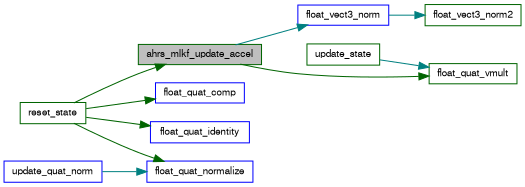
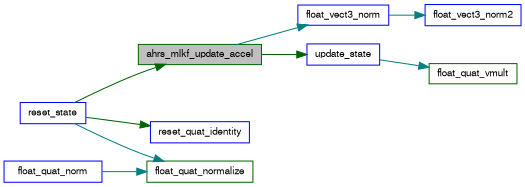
node "float_vect3_norm2": color darkgreen -> blue
node "update_state": color darkgreen -> blue
edge "ahrs_mlkf_update_accel" -> "float_quat_vmult": now "ahrs_mlkf_update_accel" -> "update_state"
node "float_quat_comp": removed
node "reset_state": color darkgreen -> blue
node "float_quat_identity": label "float_quat_identity" -> "reset_quat_identity"
edge "reset_state" -> "float_quat_normalize": color darkgreen -> teal
node "update_quat_norm": label "update_quat_norm" -> "float_quat_norm"
node "float_quat_normalize": color blue -> darkgreen
